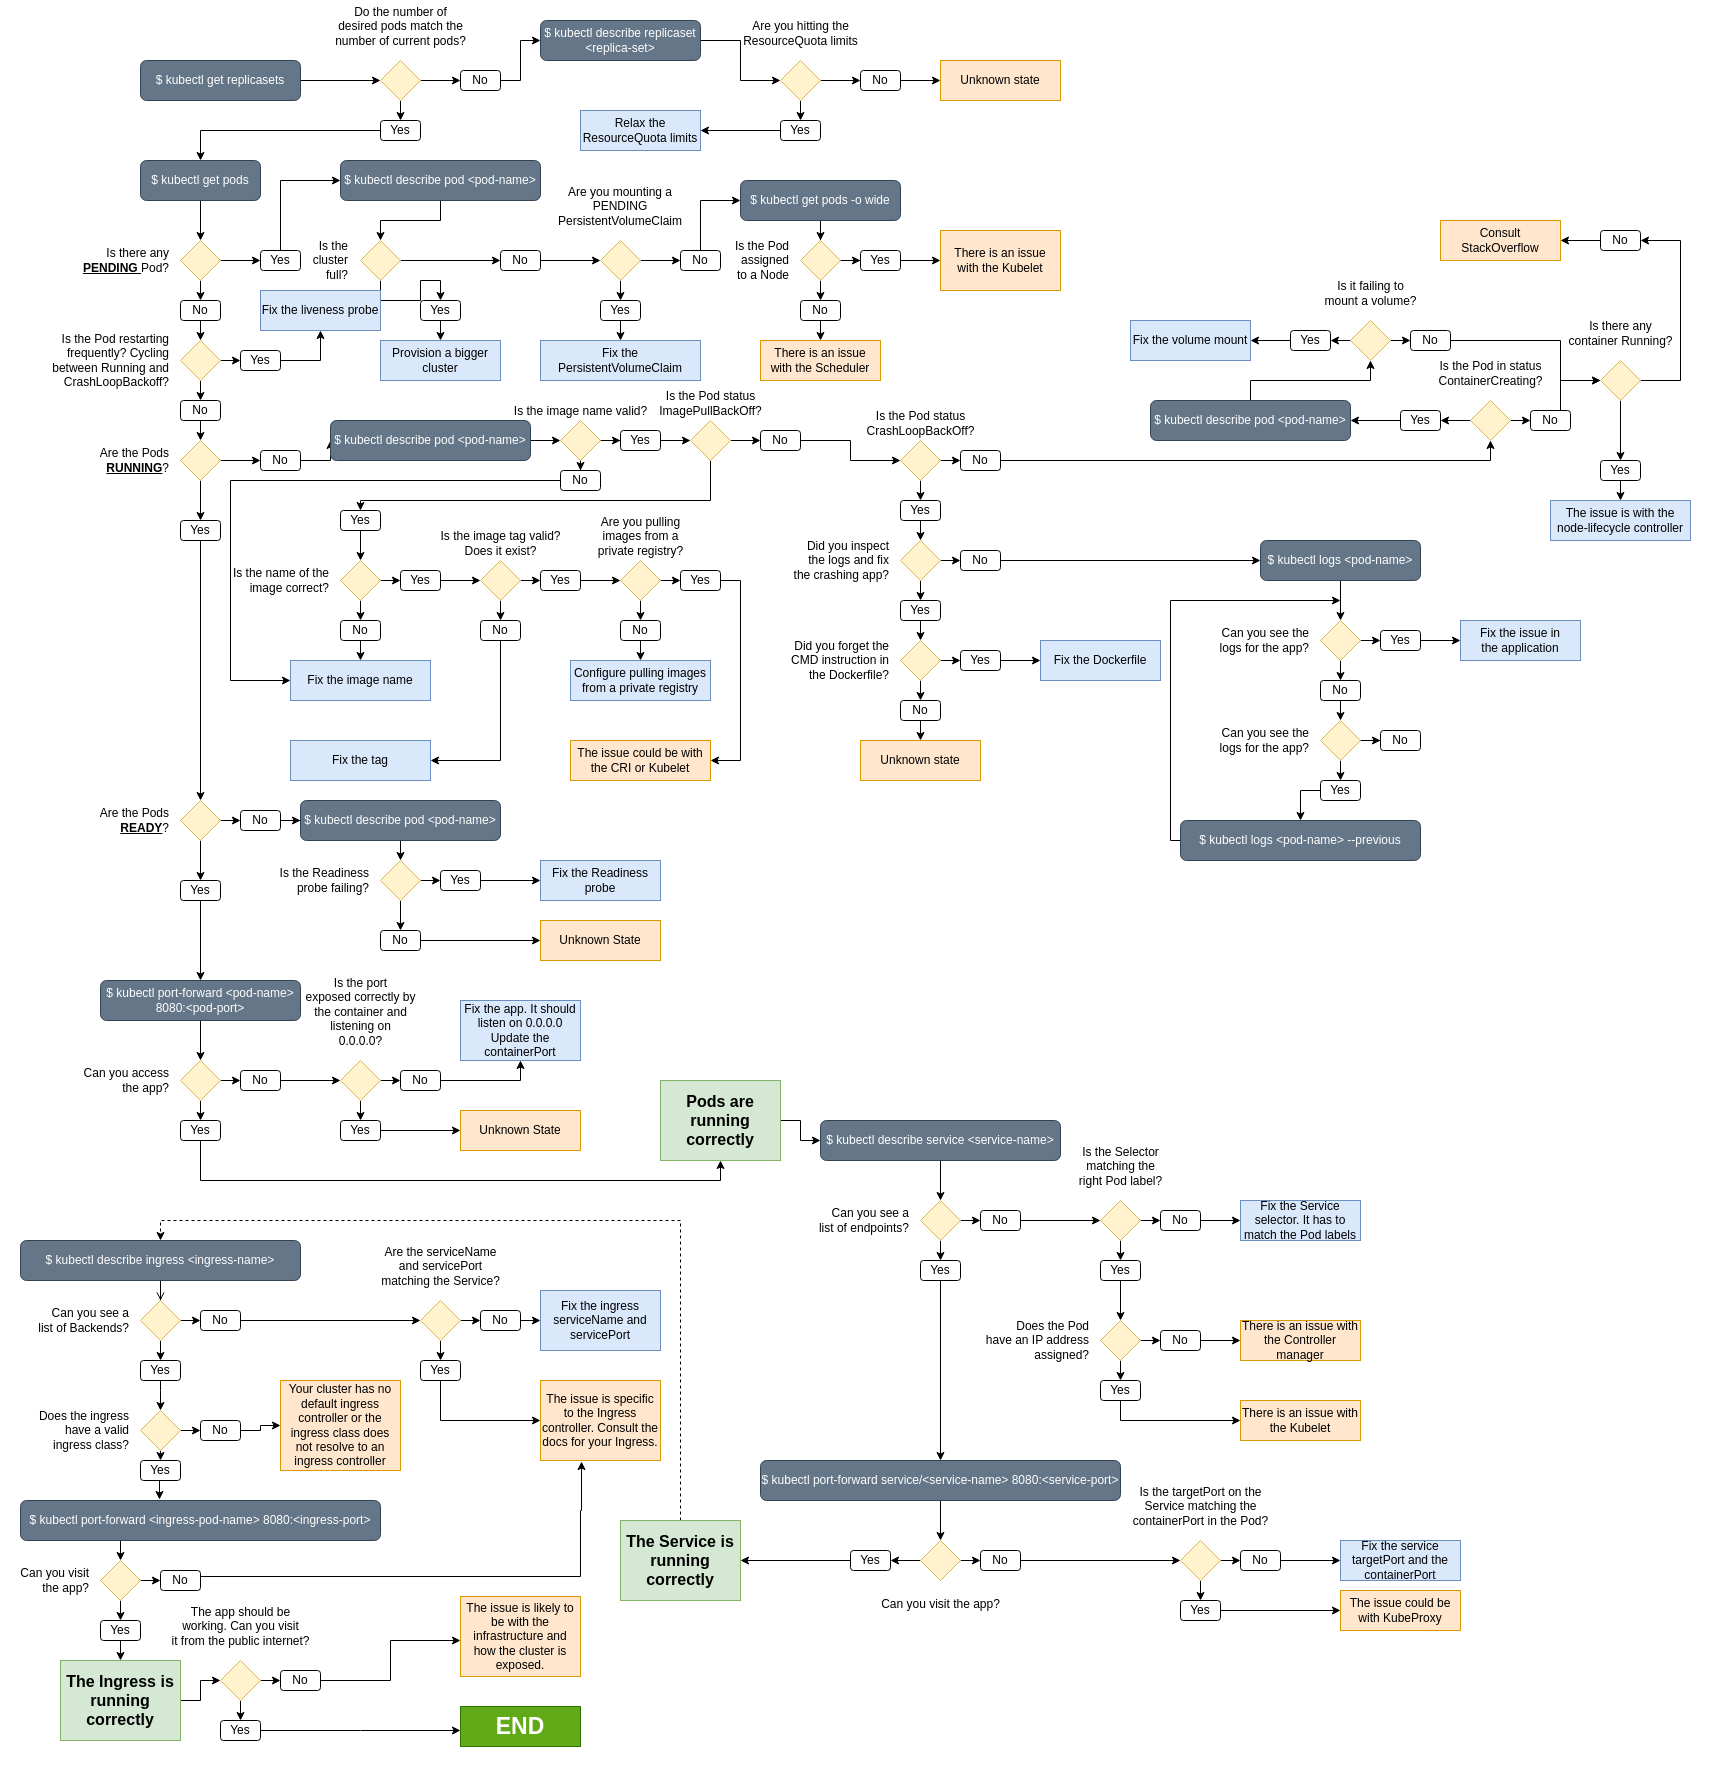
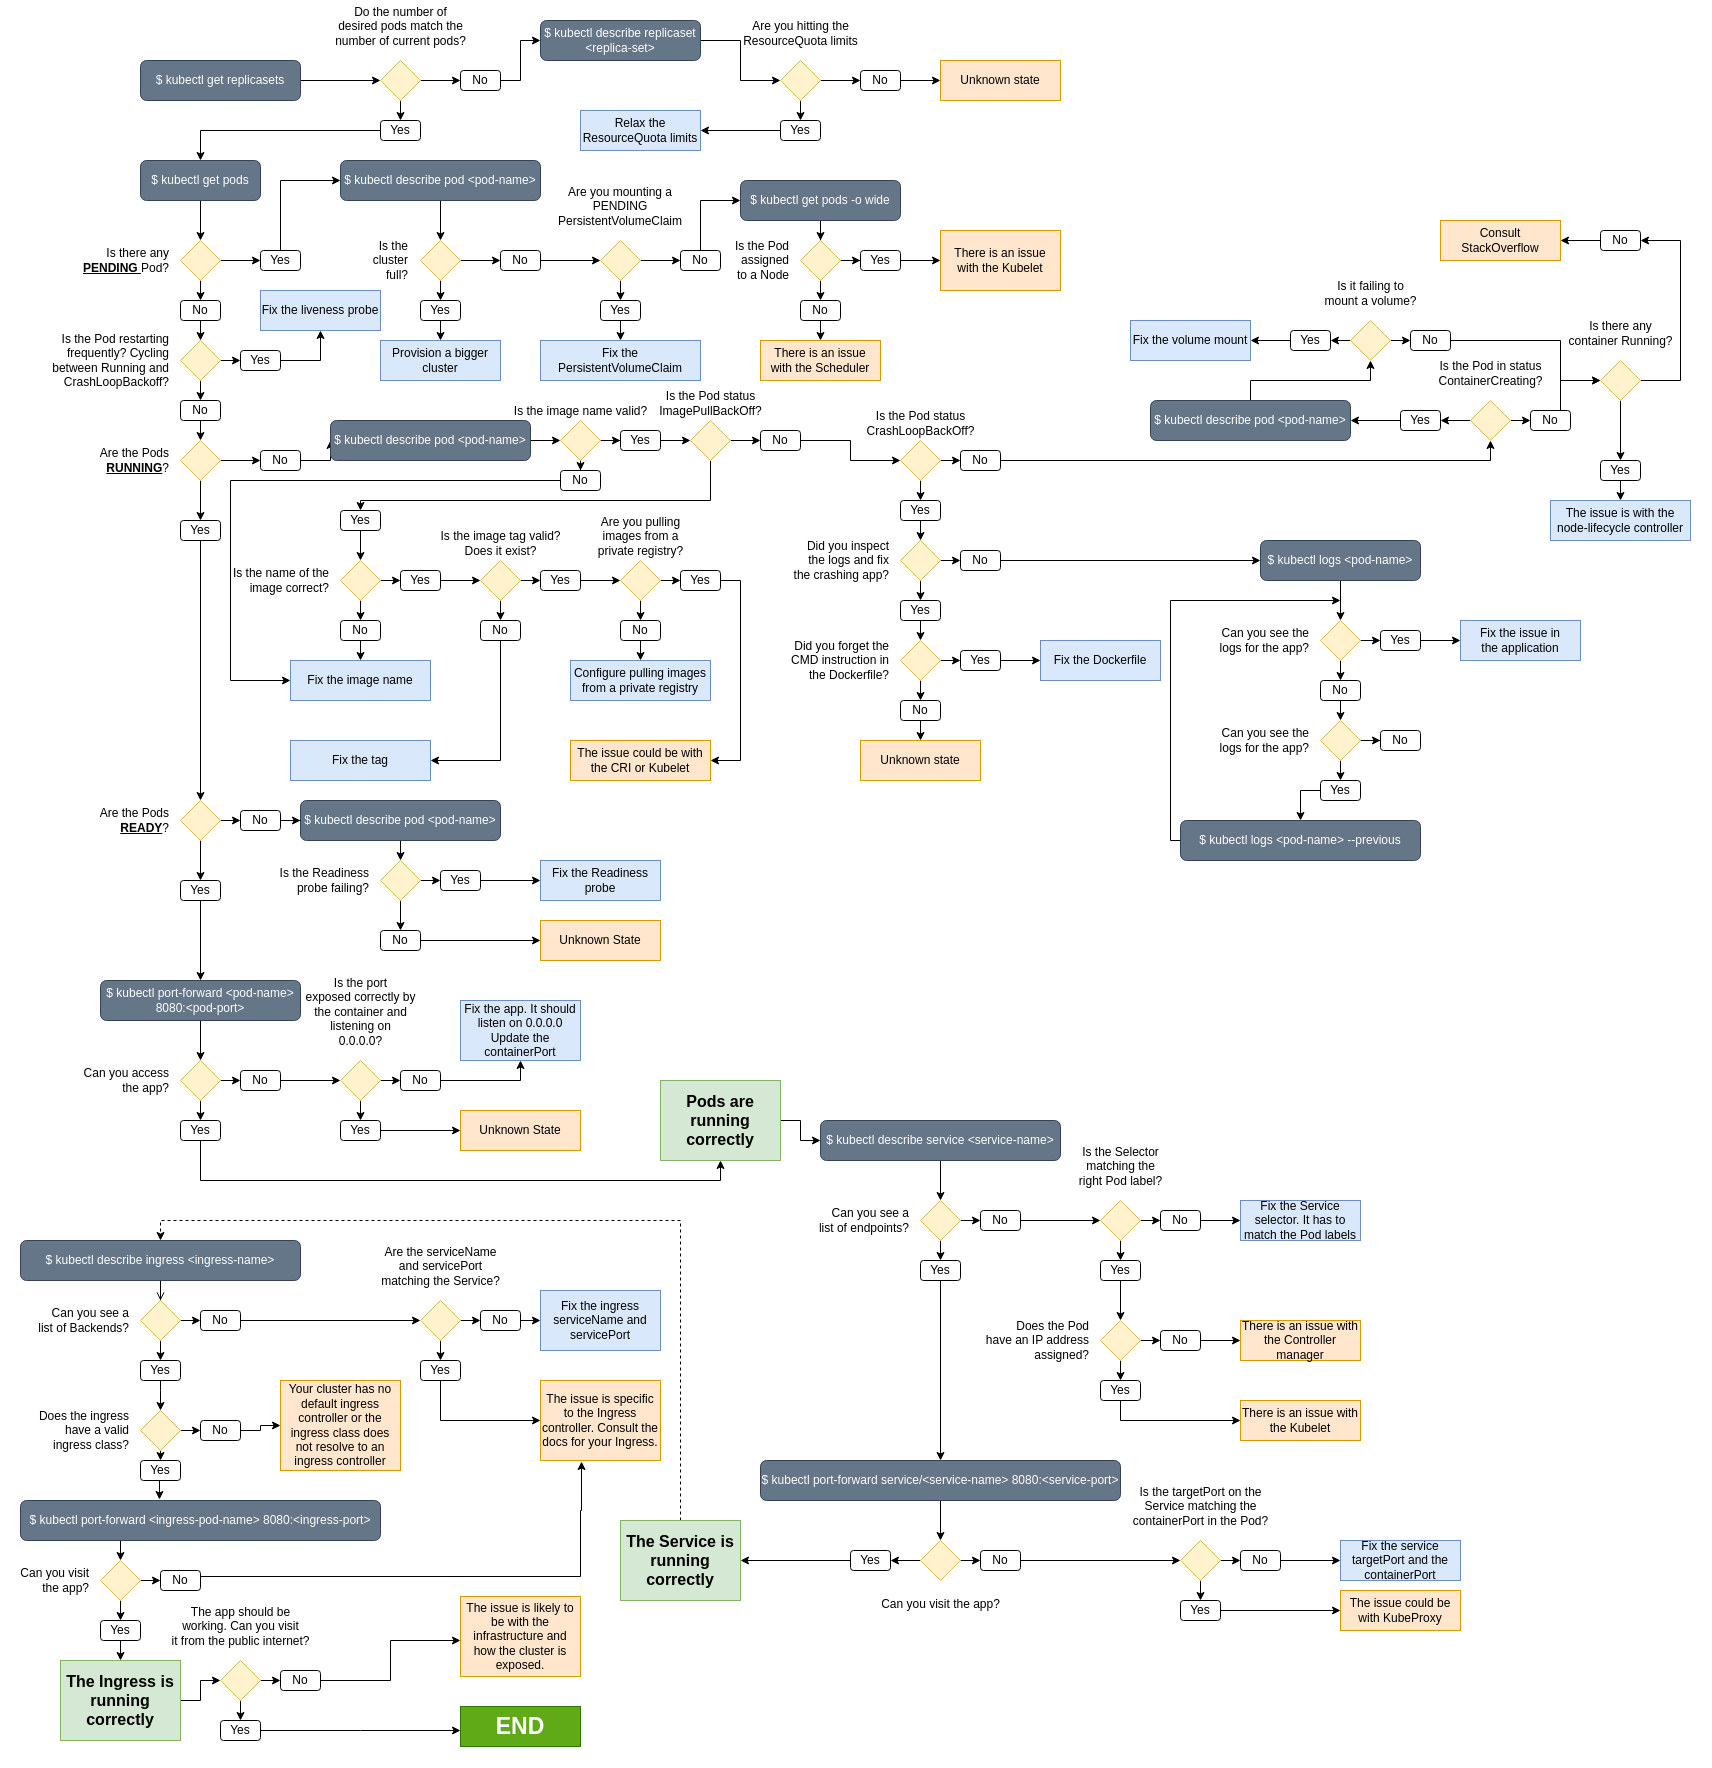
node "Is the cluster full?": moved (381, 261) -> (441, 261)
